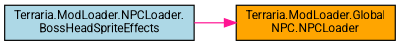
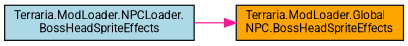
node "Terraria.ModLoader.Global NPC.NPCLoader": label "Terraria.ModLoader.Global NPC.NPCLoader" -> "Terraria.ModLoader.Global NPC.BossHeadSpriteEffects"
